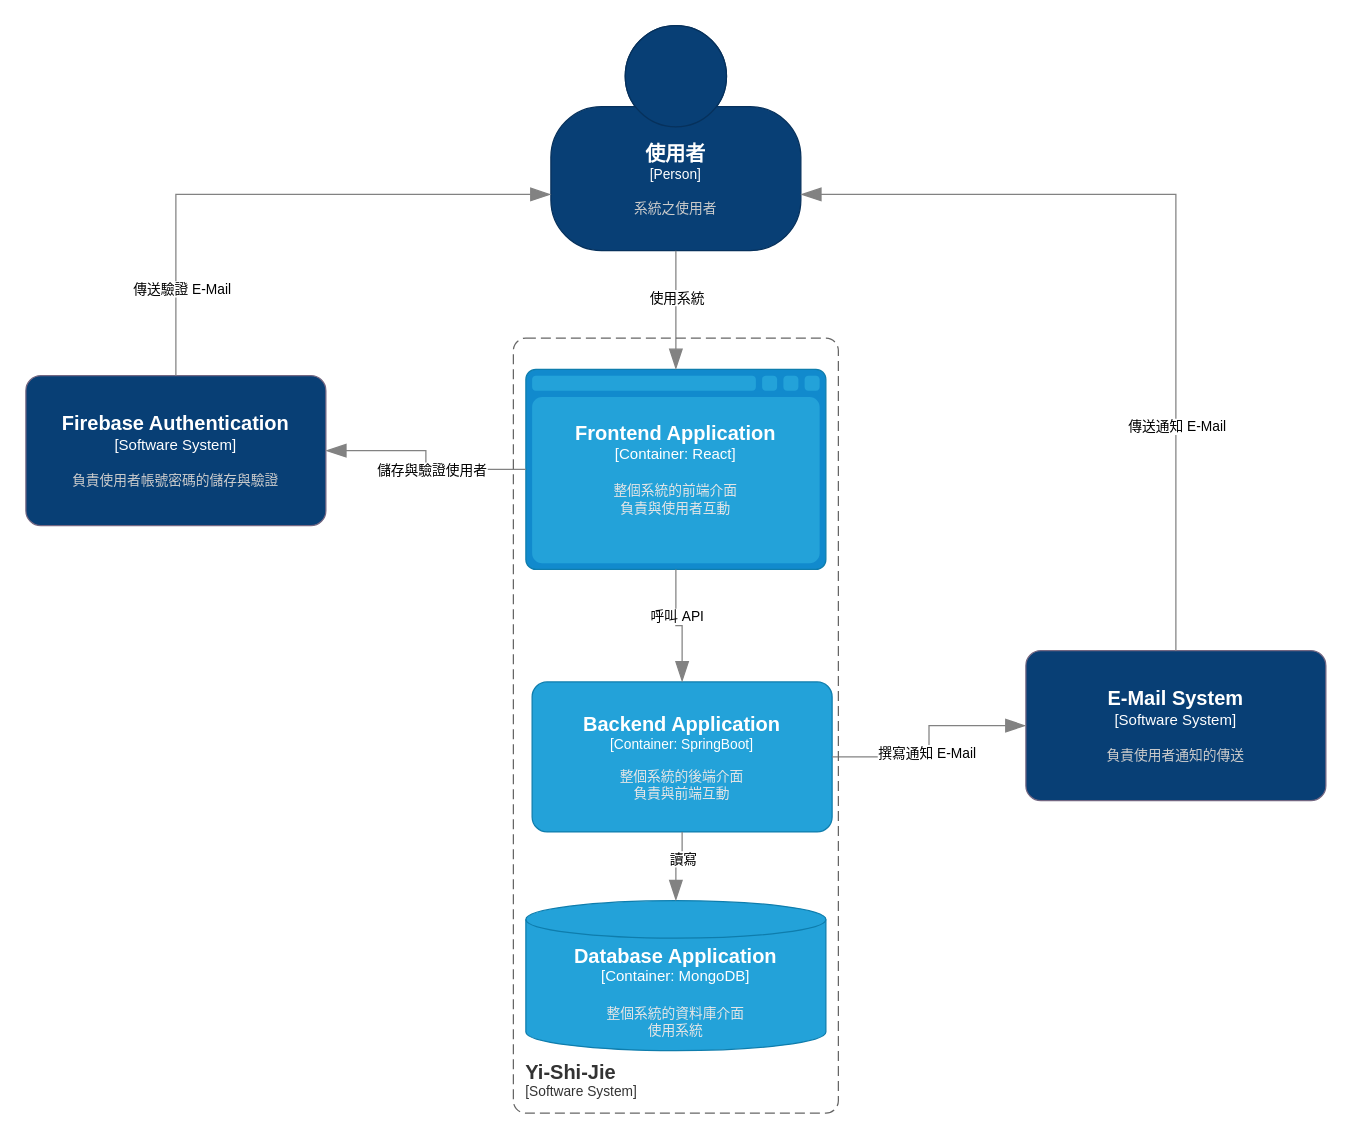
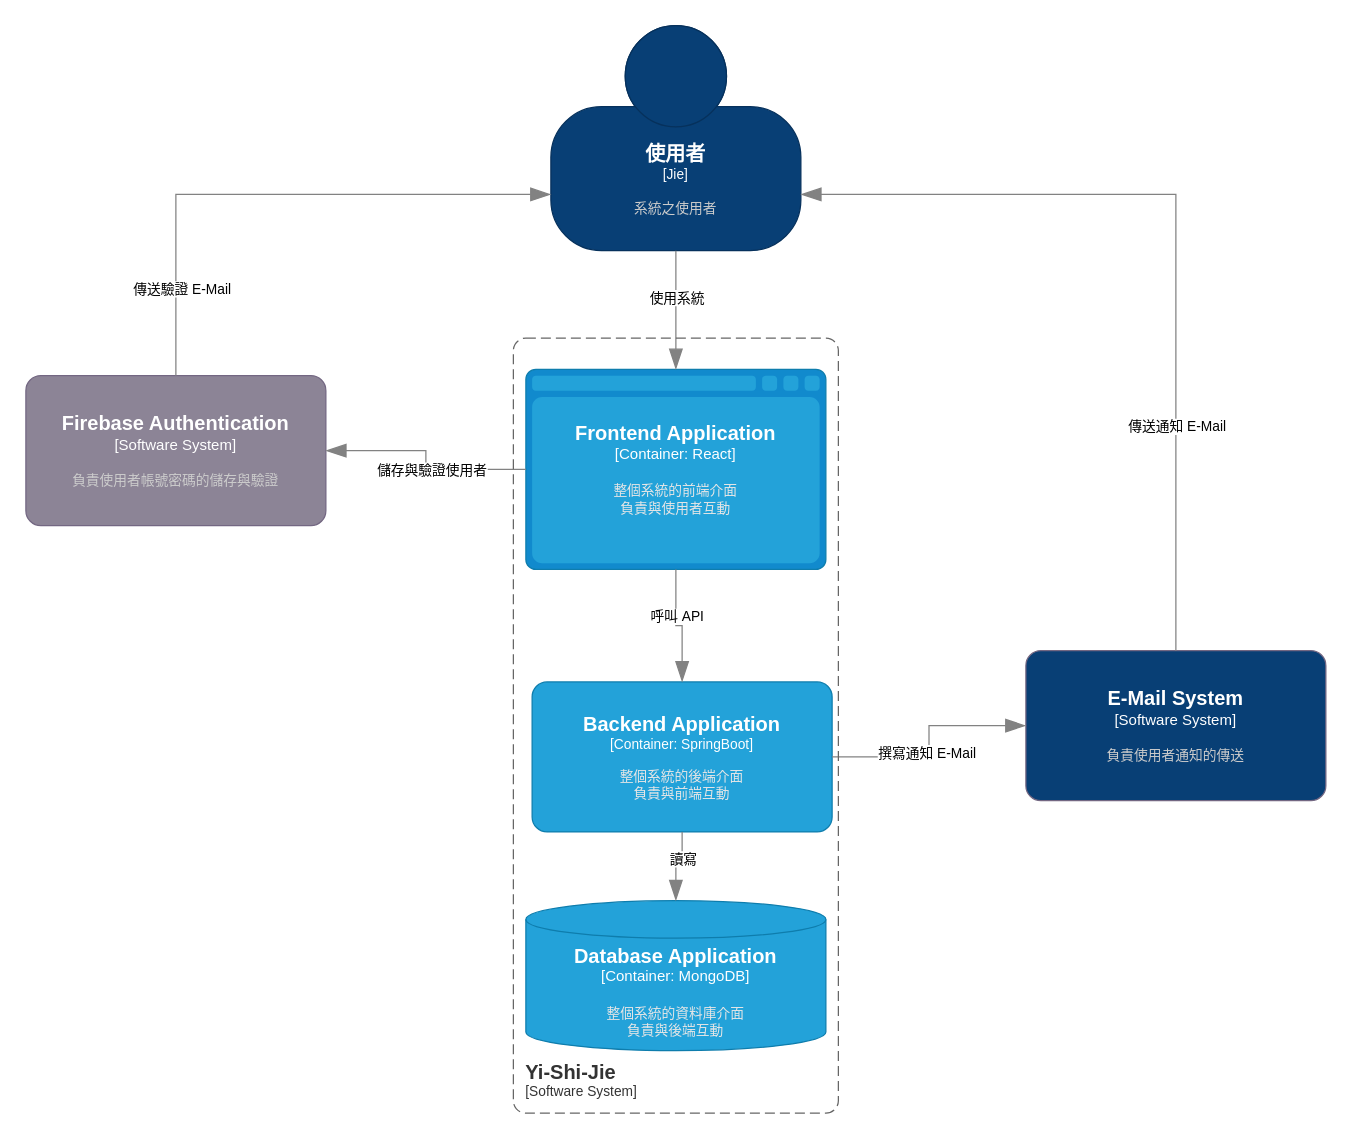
node "使用者 [Person] 系統之使用者": label "使用者 [Person] 系統之使用者" -> "使用者 [Jie] 系統之使用者"
node "Firebase Authentication [Software System] 負責使用者帳號密碼的儲存與驗證": fillcolor #083f75 -> #8c8496
node "Database Application [Container: MongoDB] 整個系統的資料庫介面 使用系統": label "Database Application [Container: MongoDB] 整個系統的資料庫介面 使用系統" -> "Database Application [Container: MongoDB] 整個系統的資料庫介面 負責與後端互動"
